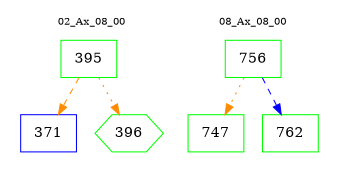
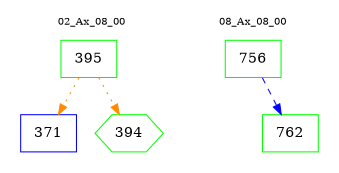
edge "395" -> "371": style dashed -> dotted
node "396": label "396" -> "394"
node "747": removed
